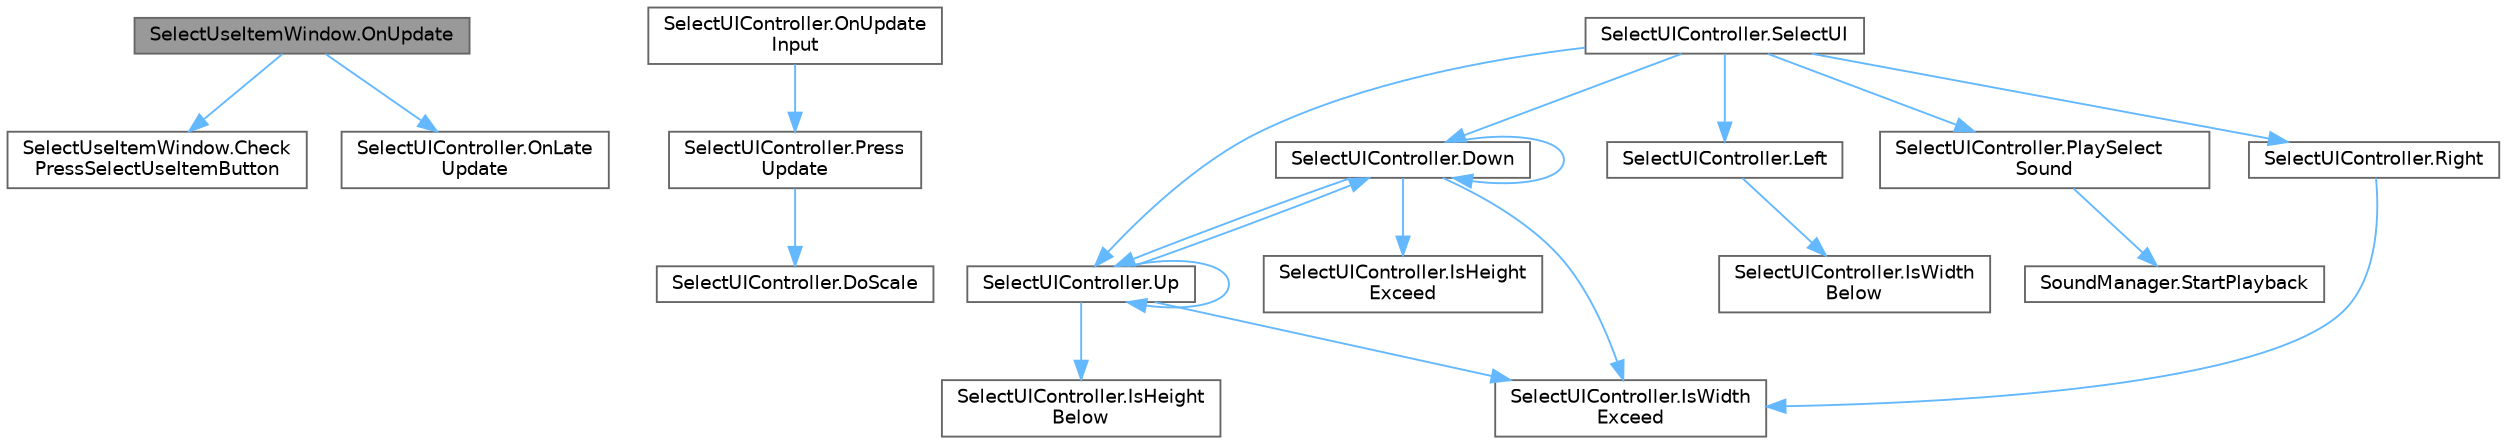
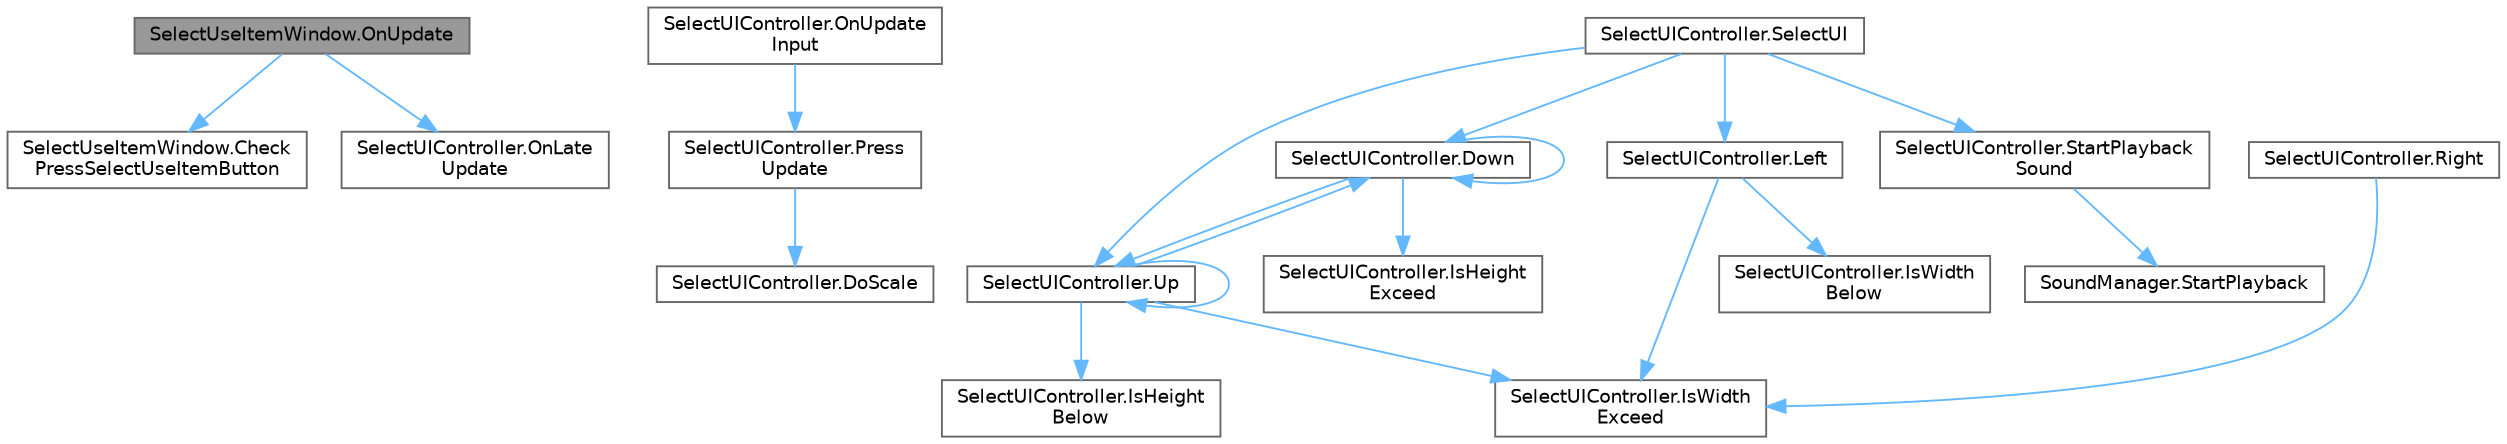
edge "SelectUIController.SelectUI" -> "SelectUIController.Right": removed
node "SelectUIController.PlaySelect Sound": label "SelectUIController.PlaySelect Sound" -> "SelectUIController.StartPlayback Sound"
edge "SelectUIController.Down" -> "SelectUIController.IsWidth Exceed": now "SelectUIController.Left" -> "SelectUIController.IsWidth Exceed"
